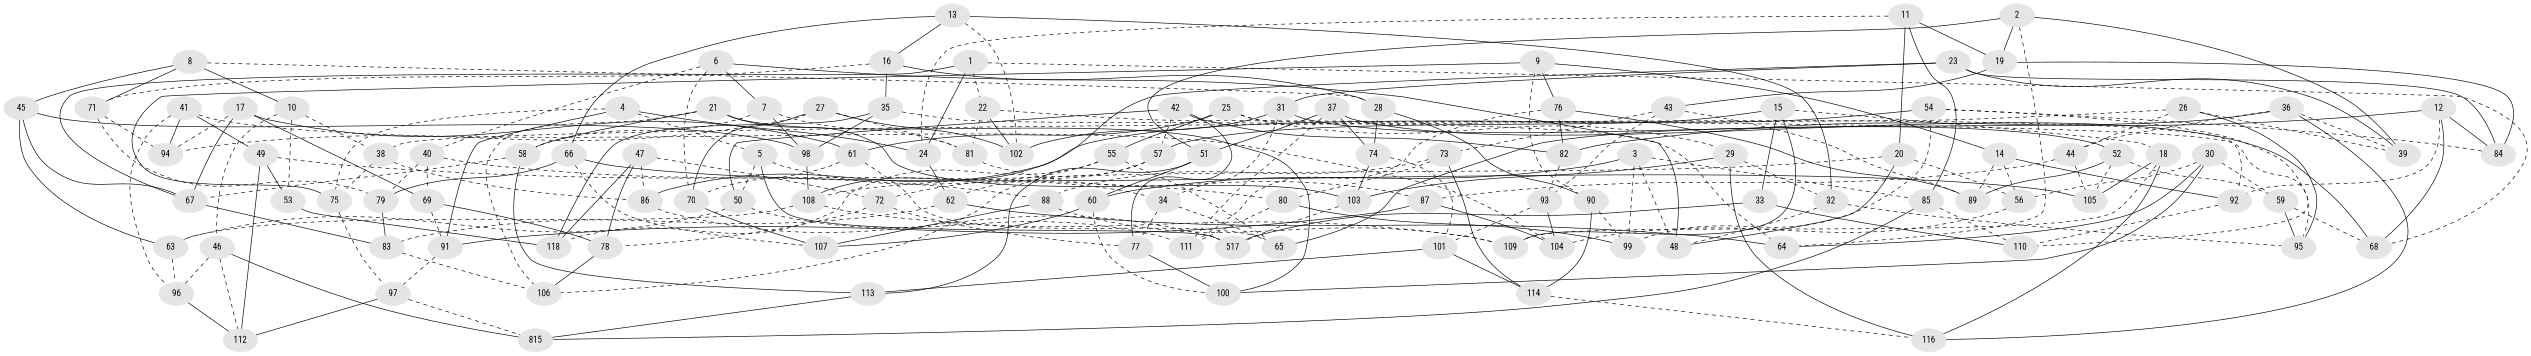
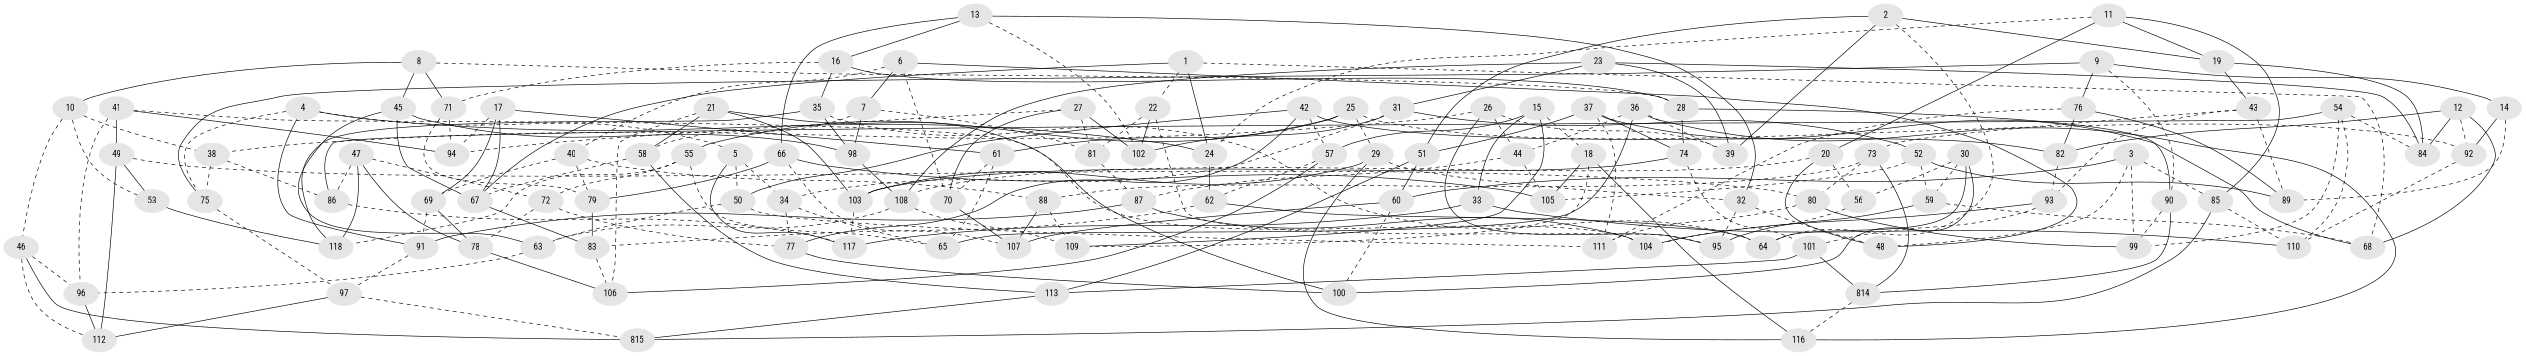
edge "14" -- "56": removed
node "517": label "517" -> "117"
edge "57" -- "106": style dashed -> solid
node "114": label "114" -> "814"
